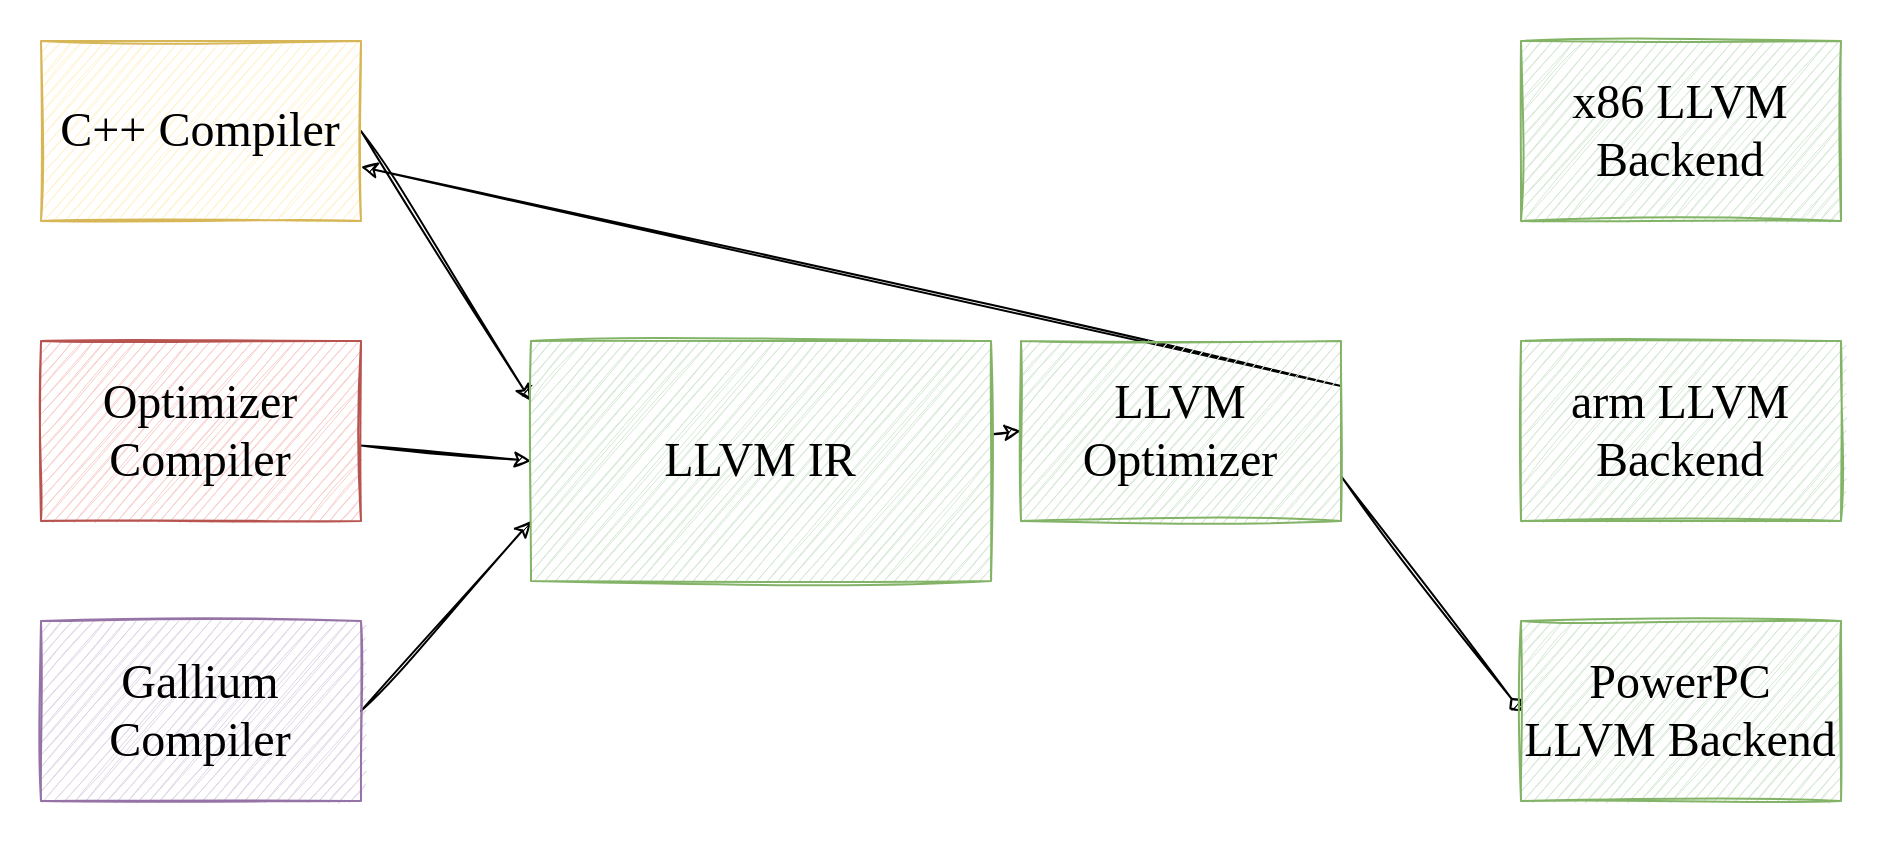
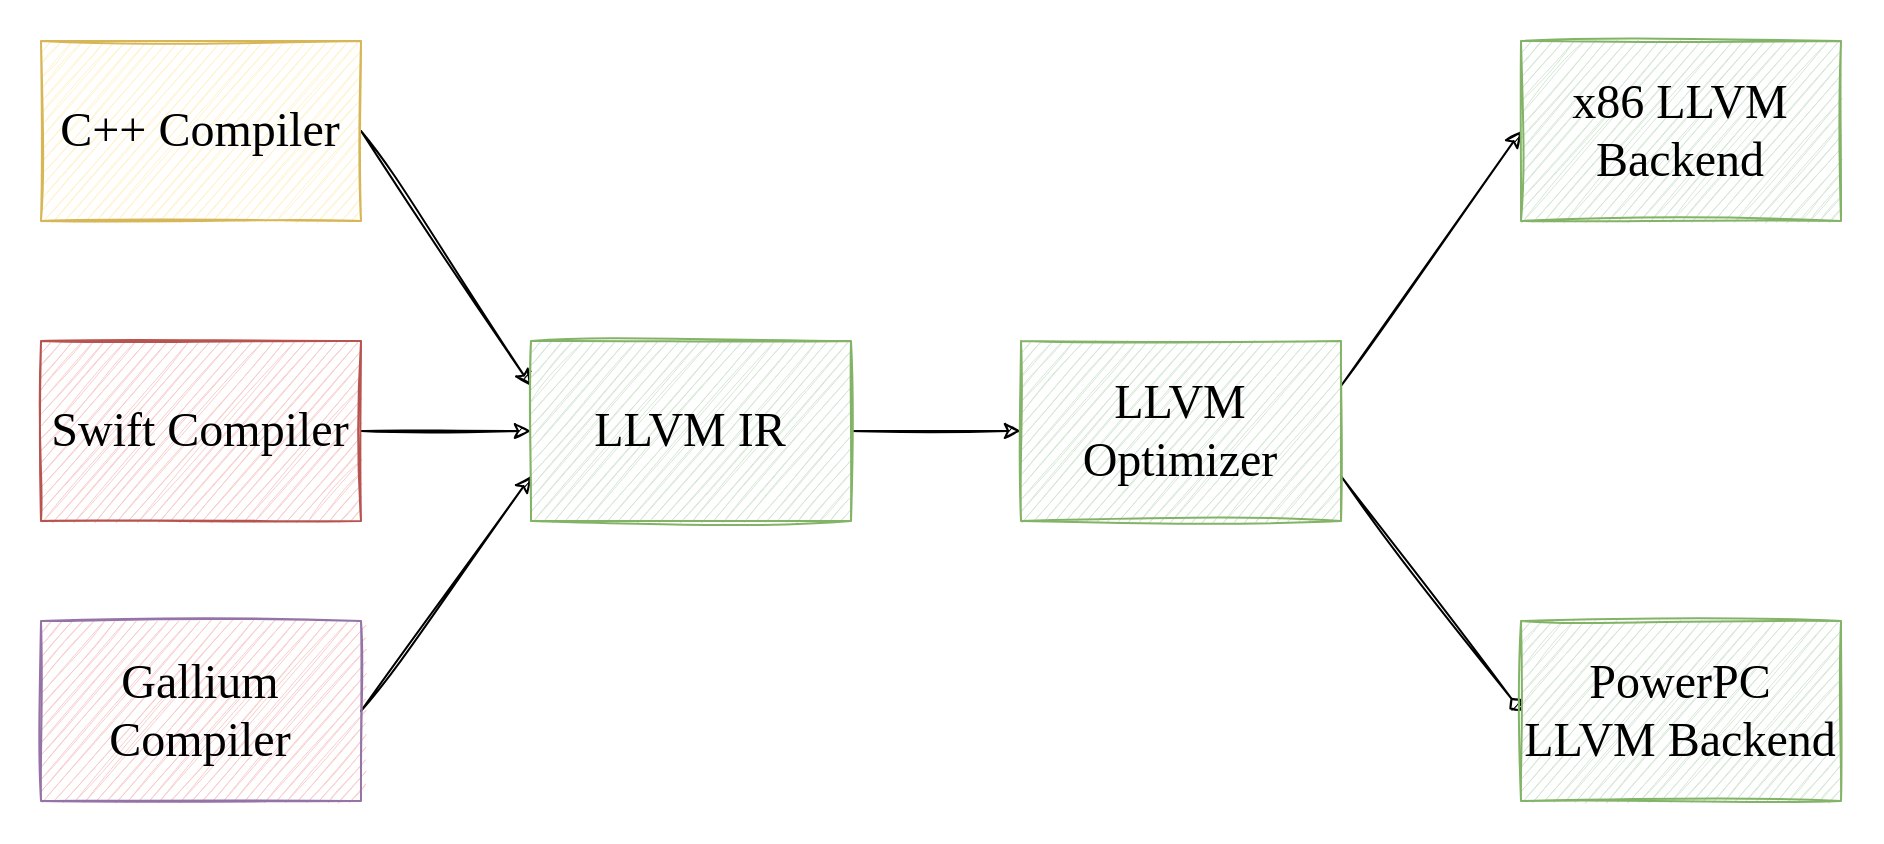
edge "LLVM Optimizer" -> "C++ Compiler": now "LLVM Optimizer" -> "x86 LLVM Backend"
node "Optimizer Compiler": label "Optimizer Compiler" -> "Swift Compiler"
node "arm LLVM Backend": removed
node "LLVM IR": size 460x240 -> 320x180
node "Gallium Compiler": fillcolor #e1d5e7 -> #f8cecc
